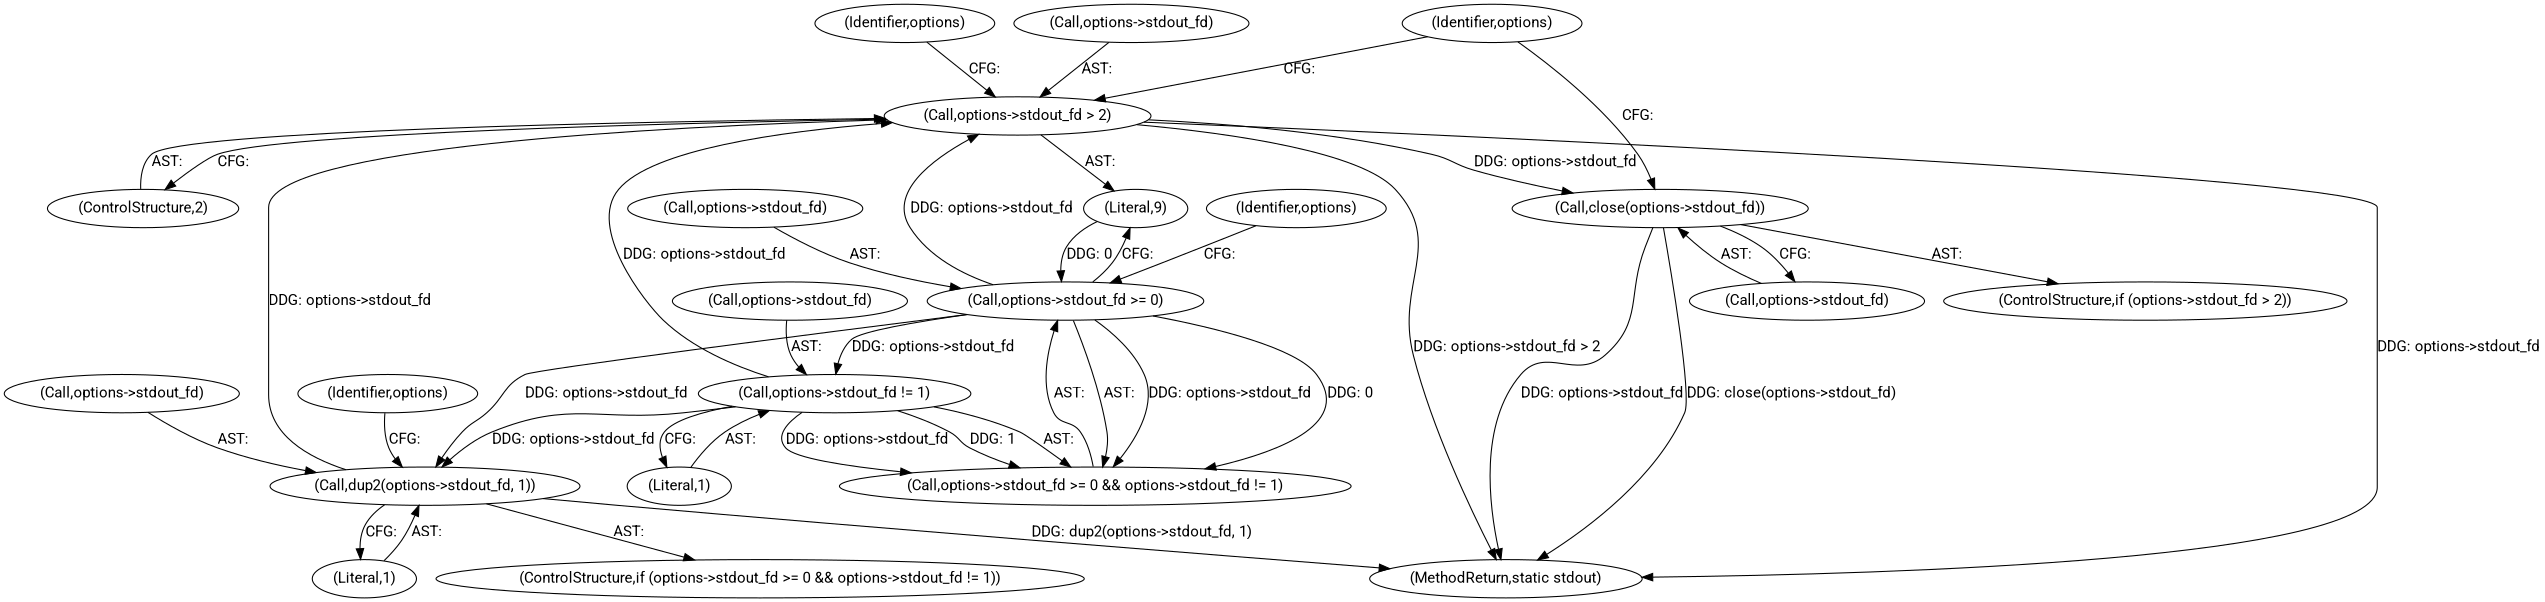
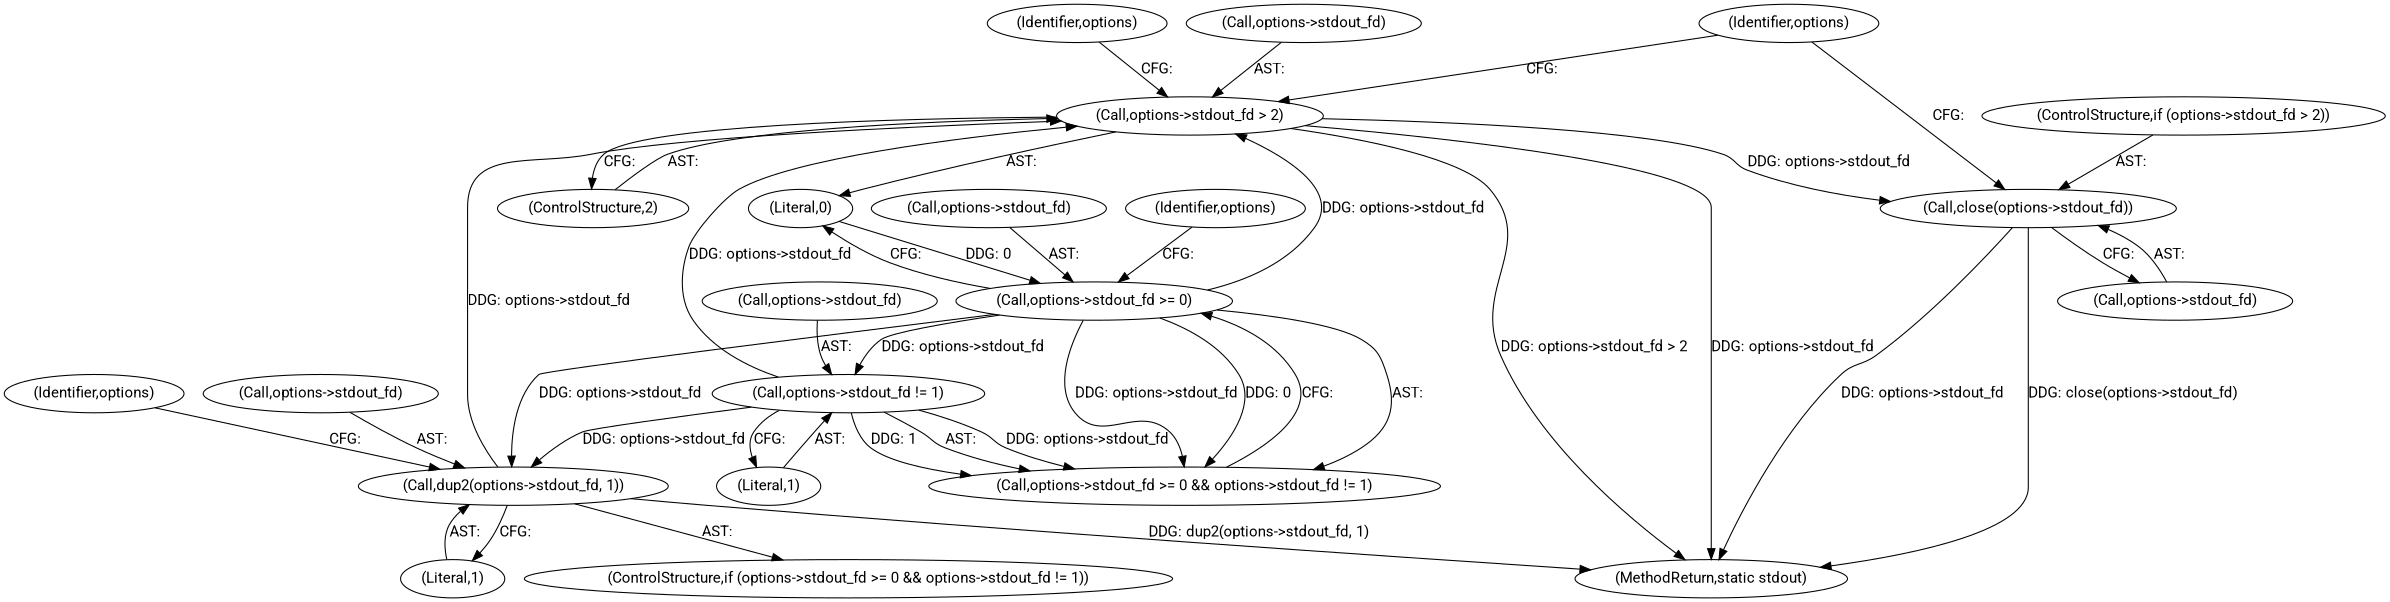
node "(Literal,9)": label "(Literal,9)" -> "(Literal,0)"
edge "(Call,close(options->stdout_fd))" -> "(ControlStructure,if (options->stdout_fd > 2))": reversed
edge "(Call,options->stdout_fd >= 0 && options->stdout_fd != 1)" -> "(Call,options->stdout_fd >= 0)": label "AST: " -> "CFG: "
